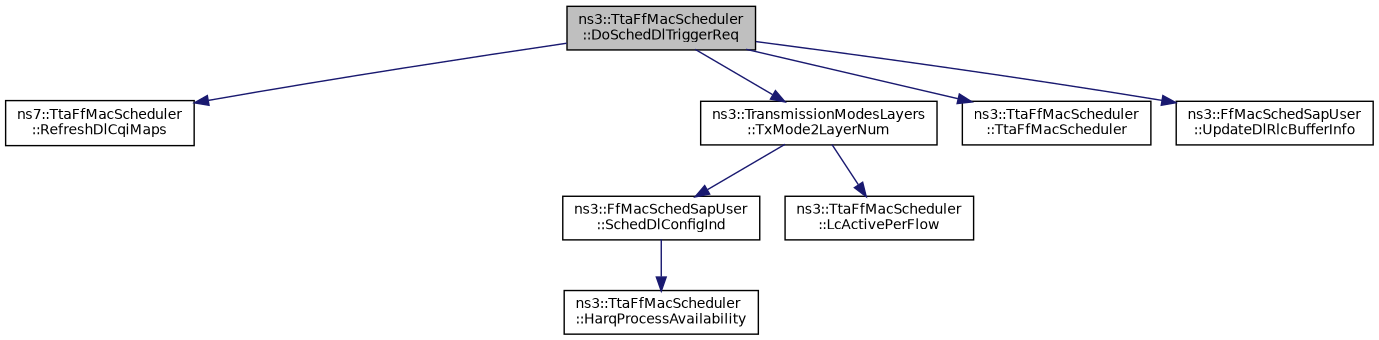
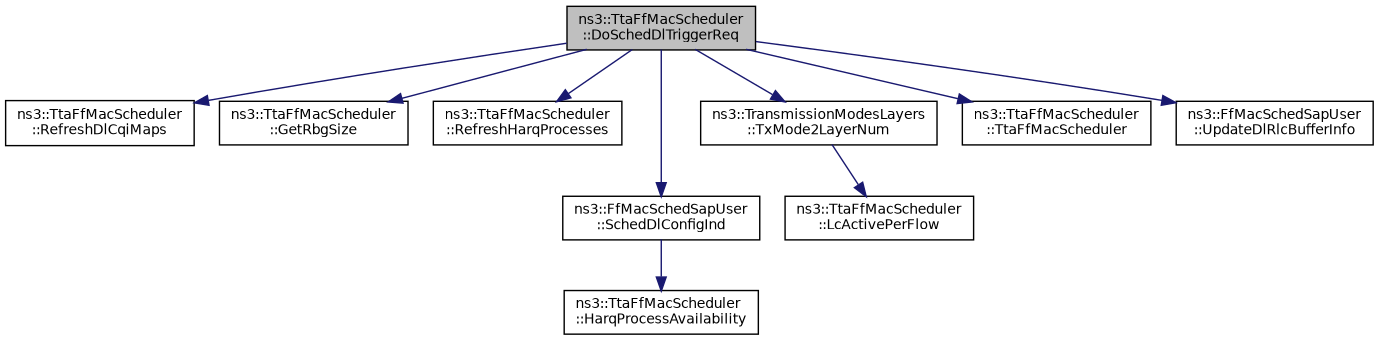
node "ns7::TtaFfMacScheduler ::RefreshDlCqiMaps": label "ns7::TtaFfMacScheduler ::RefreshDlCqiMaps" -> "ns3::TtaFfMacScheduler ::RefreshDlCqiMaps"
node "ns3::TtaFfMacScheduler ::GetRbgSize": added
node "ns3::TtaFfMacScheduler ::RefreshHarqProcesses": added
edge "ns3::TransmissionModesLayers ::TxMode2LayerNum" -> "ns3::FfMacSchedSapUser ::SchedDlConfigInd": now "ns3::TtaFfMacScheduler ::DoSchedDlTriggerReq" -> "ns3::FfMacSchedSapUser ::SchedDlConfigInd"
